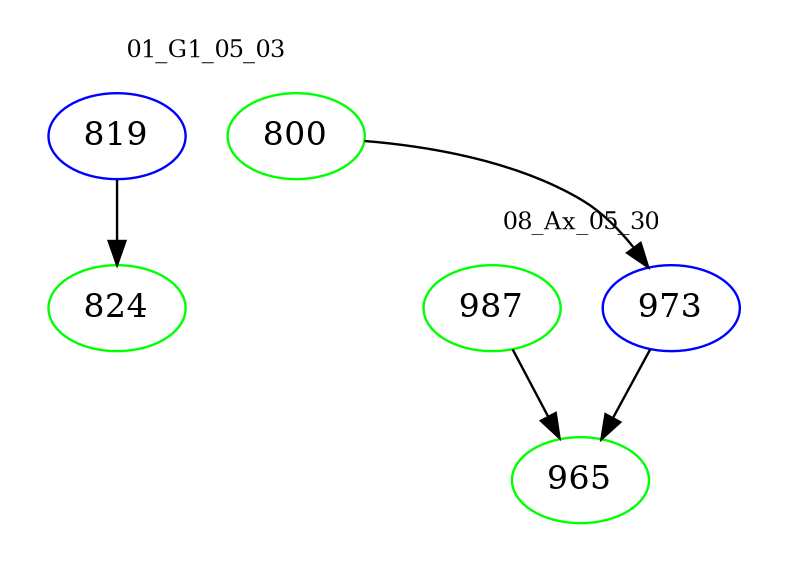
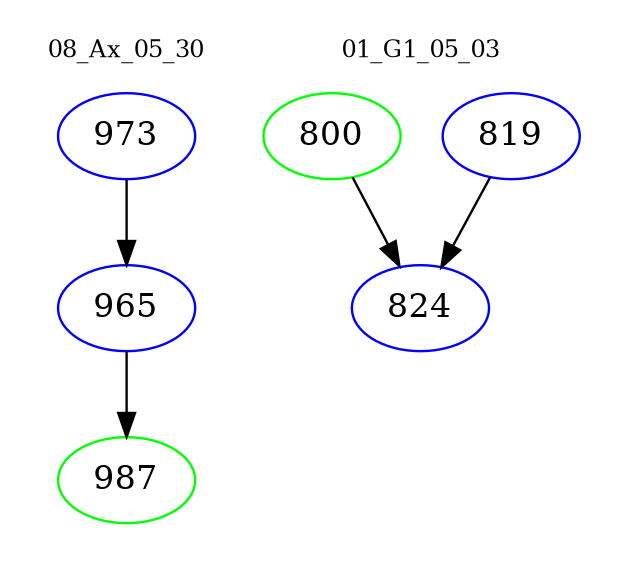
edge "800" -> "973": now "800" -> "824"
node "824": color green -> blue
edge "987" -> "965": reversed
node "965": color green -> blue
